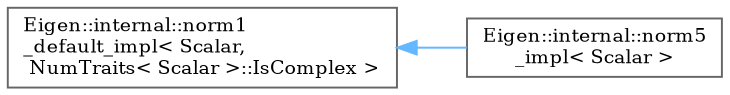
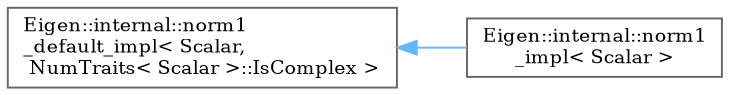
node "Eigen::internal::norm5 _impl< Scalar >": label "Eigen::internal::norm5 _impl< Scalar >" -> "Eigen::internal::norm1 _impl< Scalar >"
